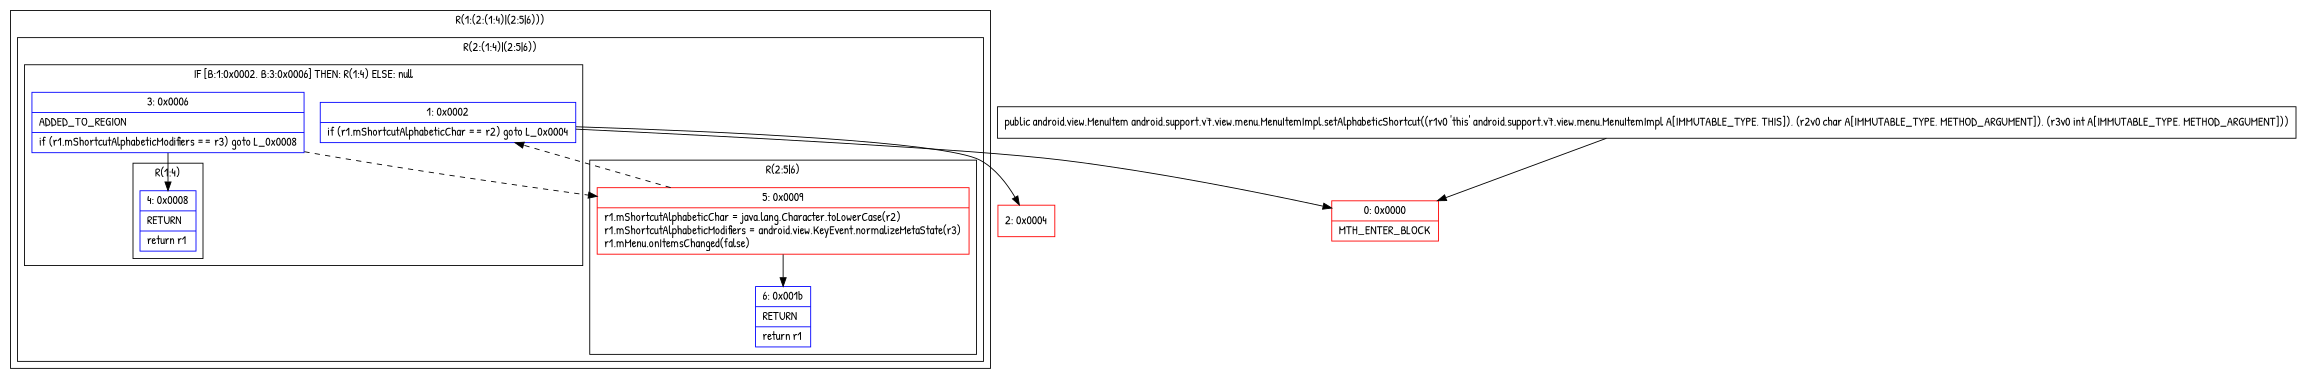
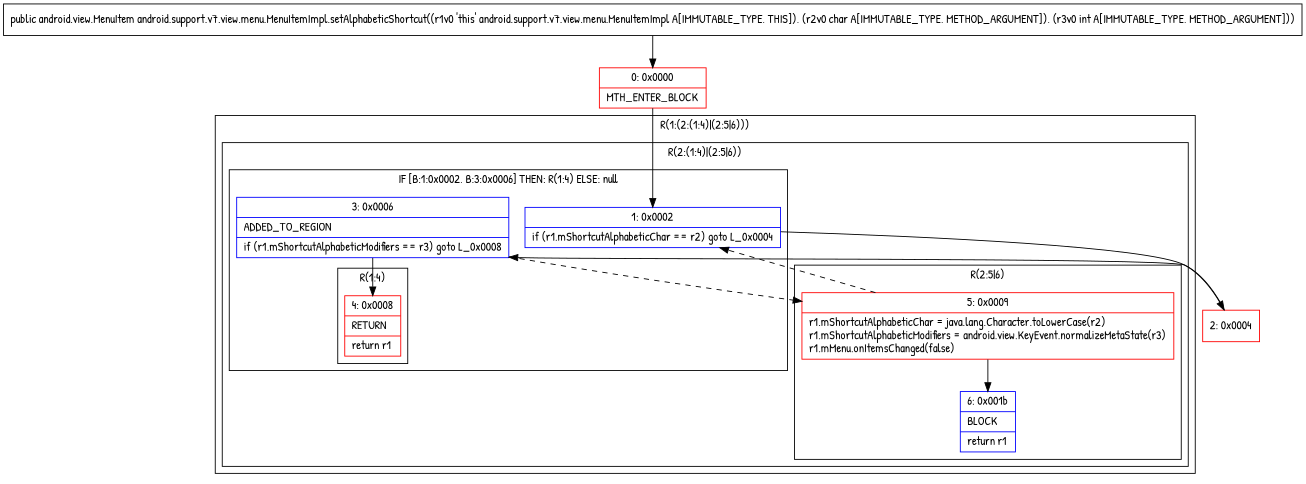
edge "1: 0x0002" -> "0: 0x0000": reversed
node "4: 0x0008": color blue -> red
edge "2: 0x0004" -> "3: 0x0006": added
node "6: 0x001b": text "RETURN" -> "BLOCK"
